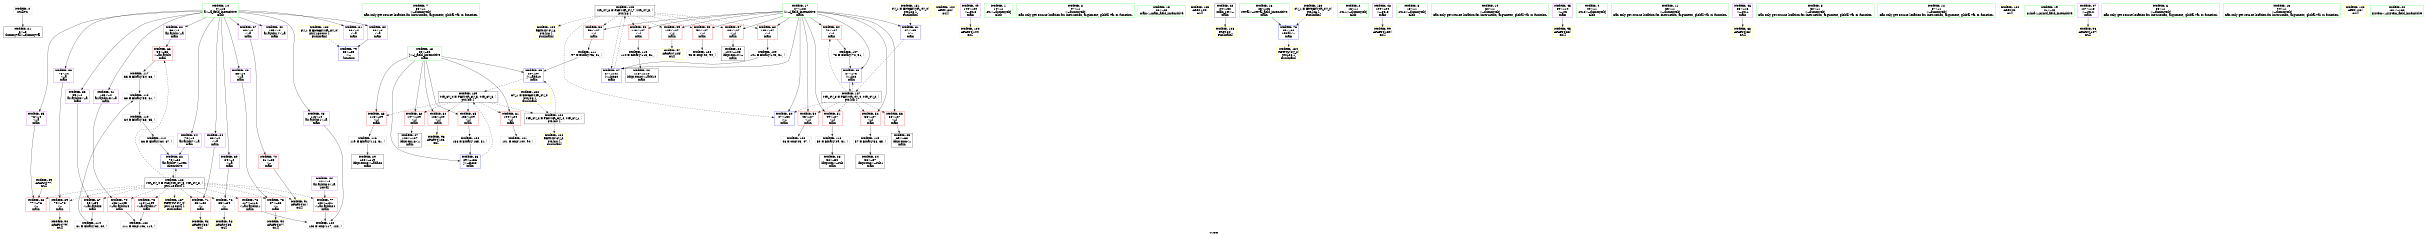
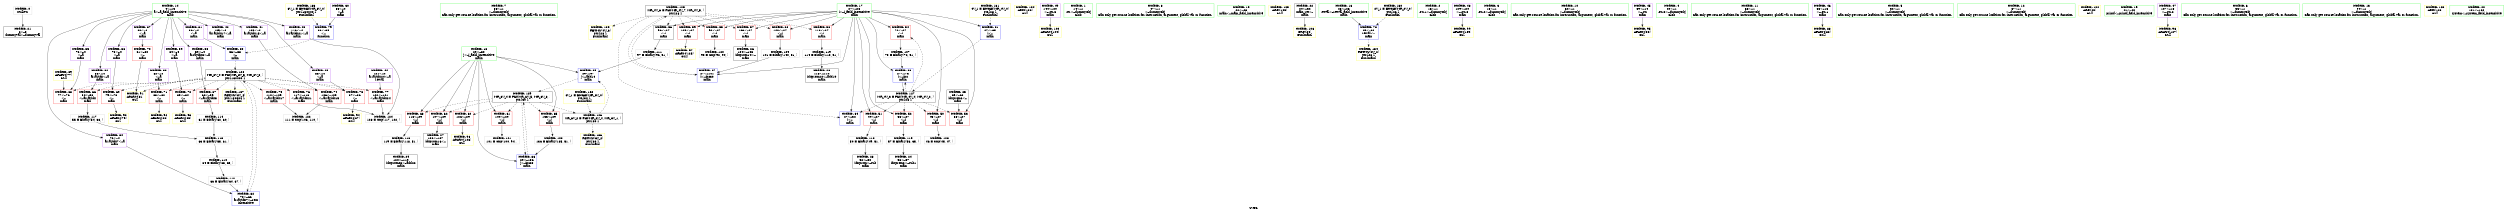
edge "NodeID: 14" -> "NodeID: 30": removed
node "NodeID: 56": color red -> black
node "NodeID: 80": added
edge "NodeID: 129" -> "NodeID: 86": added
edge "NodeID: 53" -> "NodeID: 25": reversed
node "NodeID: 72": color grey -> red
